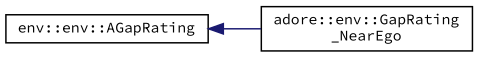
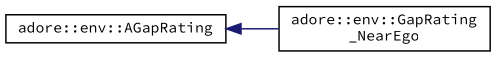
node "env::env::AGapRating": label "env::env::AGapRating" -> "adore::env::AGapRating"
